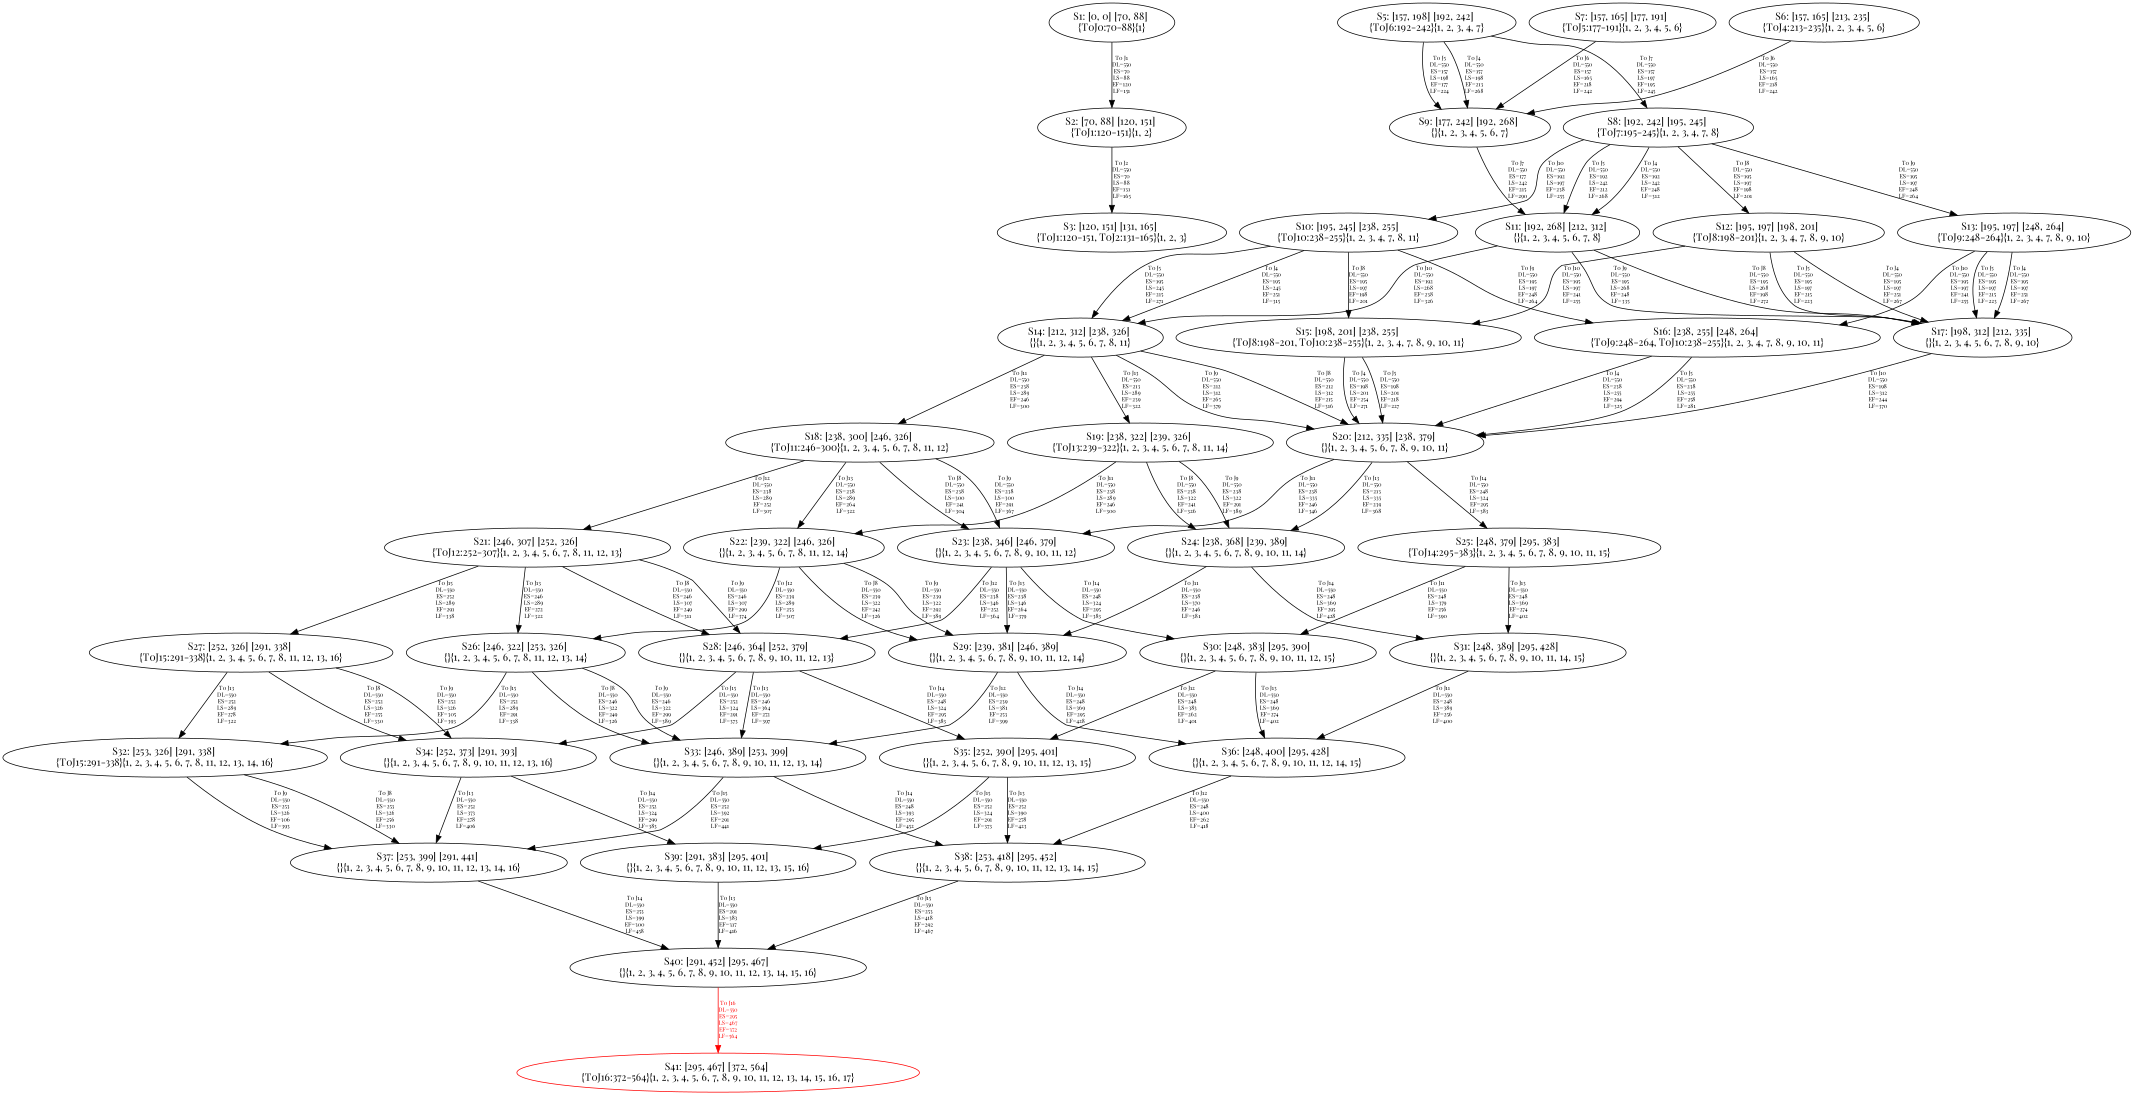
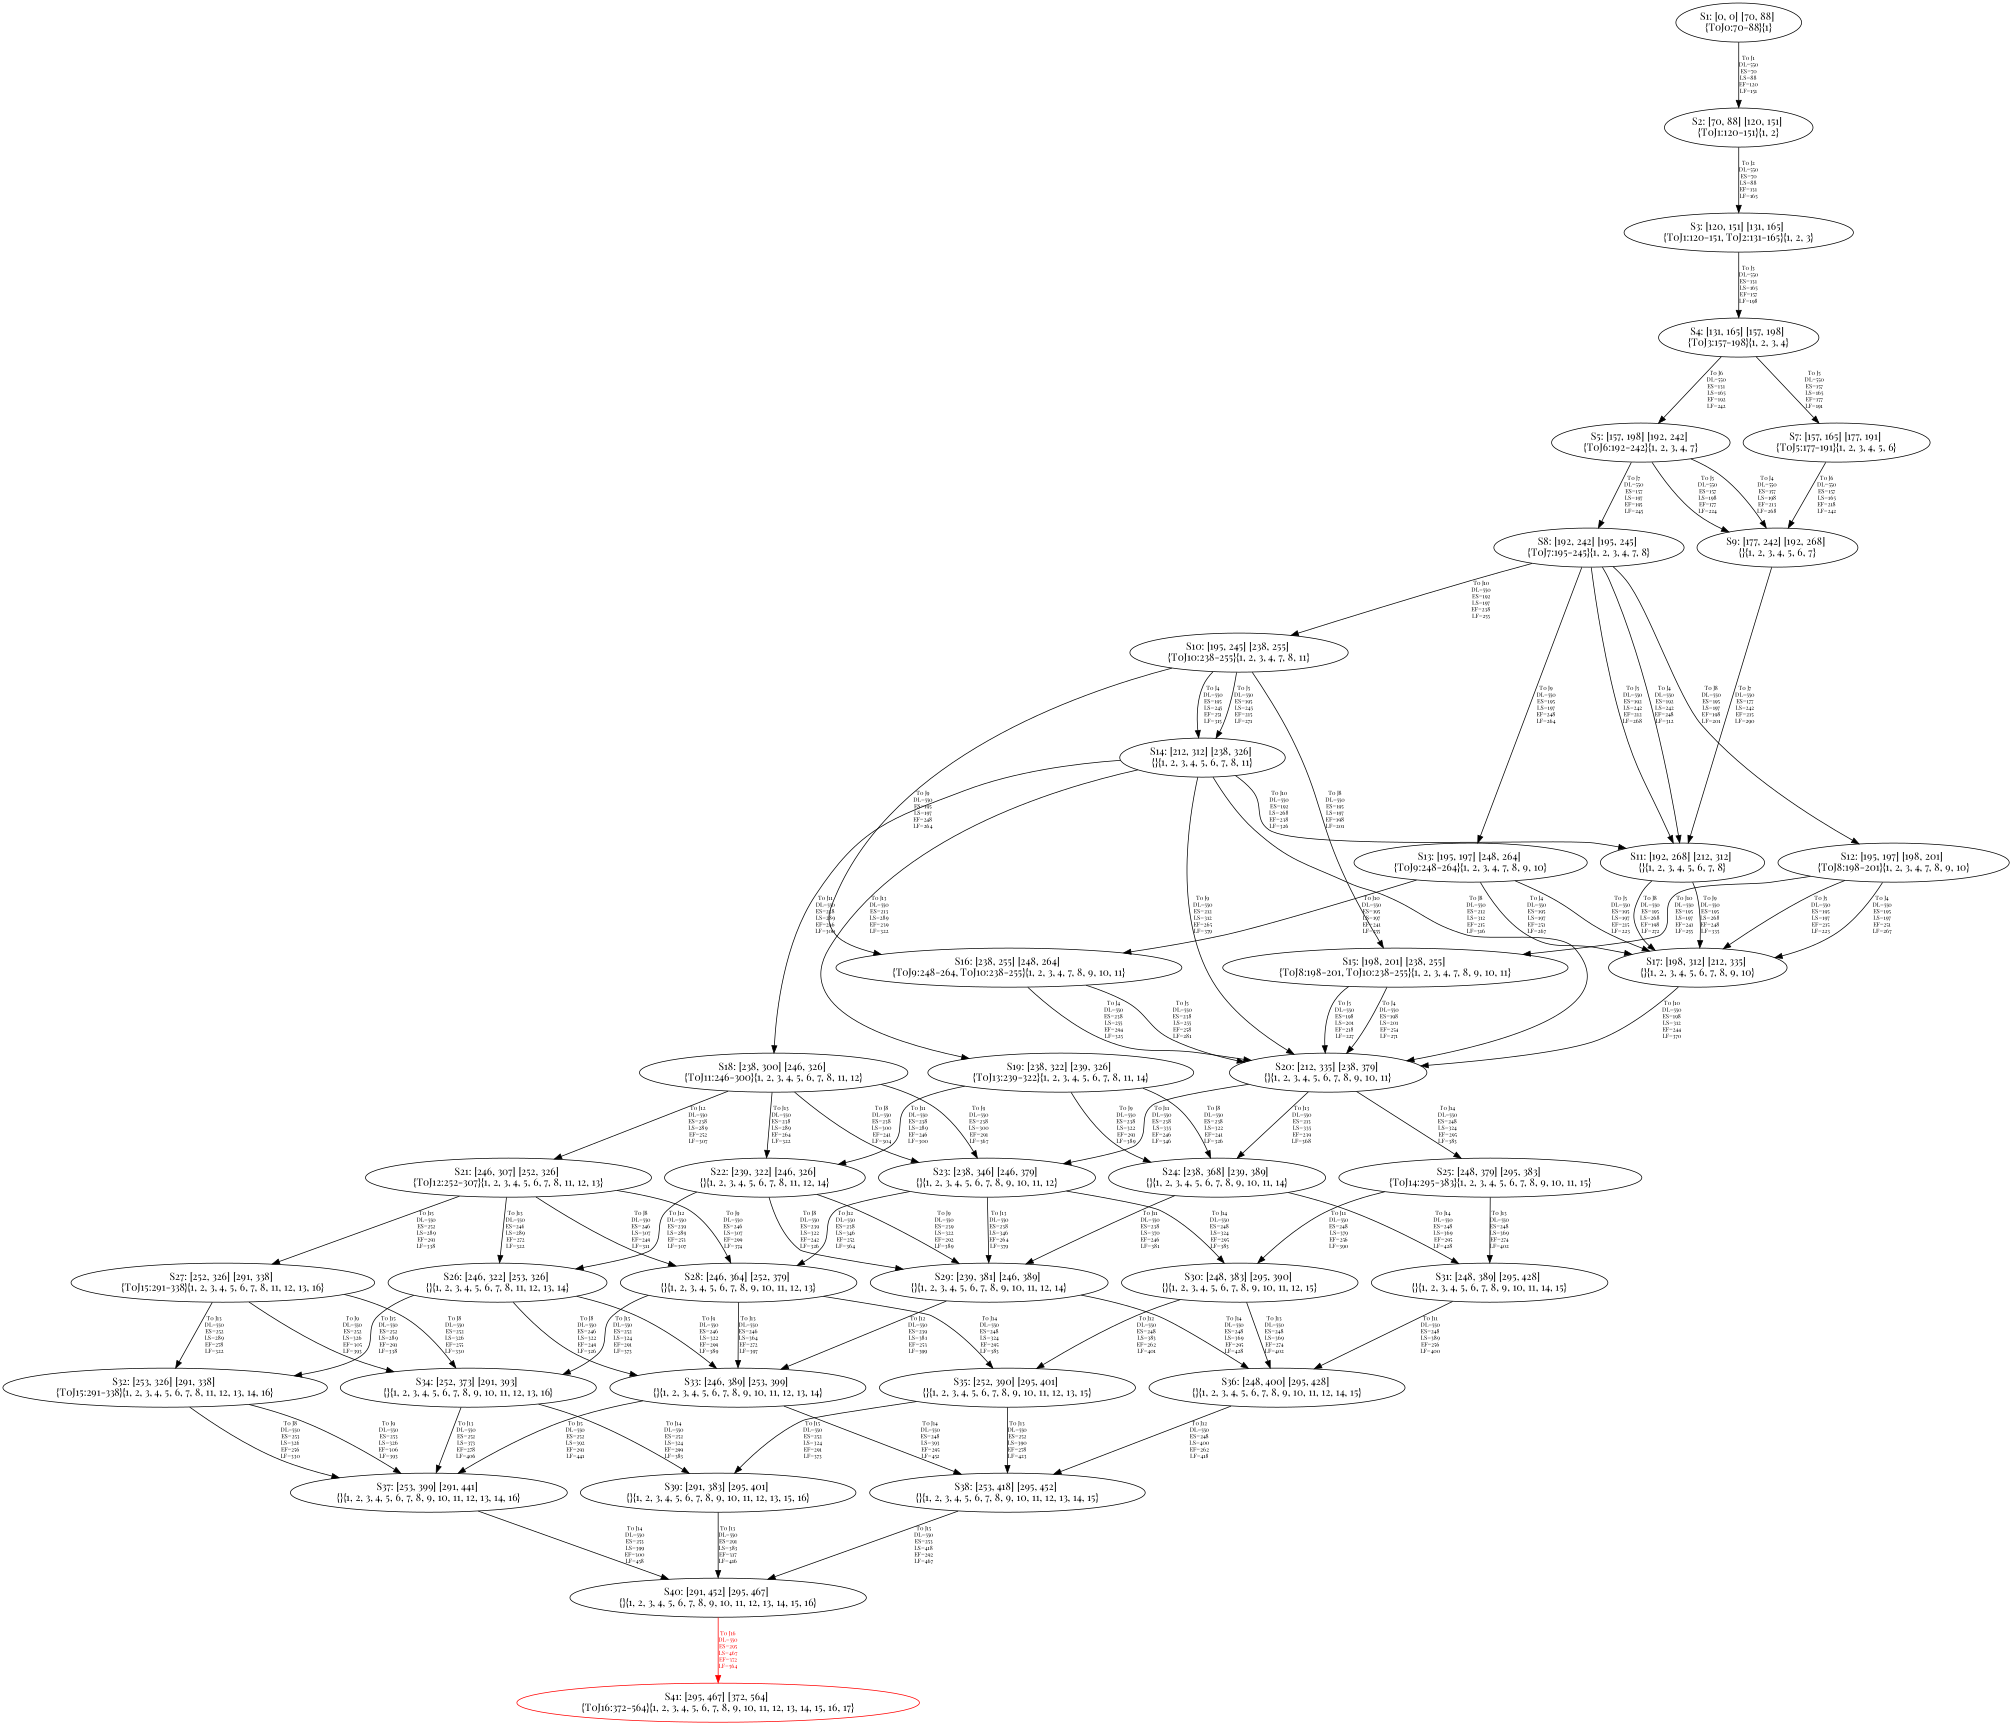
node "S6: [157, 165] [213, 235] {T0J4:213-235}{1, 2, 3, 4, 5, 6}": removed
edge "S11: [192, 268] [212, 312] {}{1, 2, 3, 4, 5, 6, 7, 8}" -> "S14: [212, 312] [238, 326] {}{1, 2, 3, 4, 5, 6, 7, 8, 11}": reversed
node "S4: [131, 165] [157, 198] {T0J3:157-198}{1, 2, 3, 4}": added
